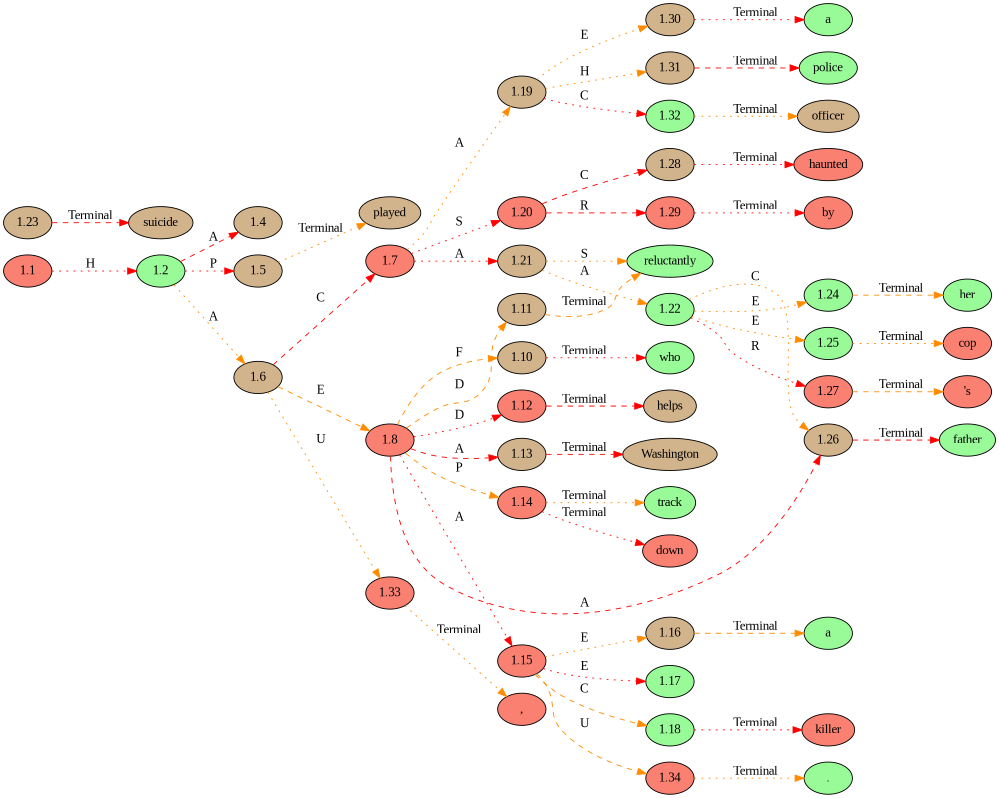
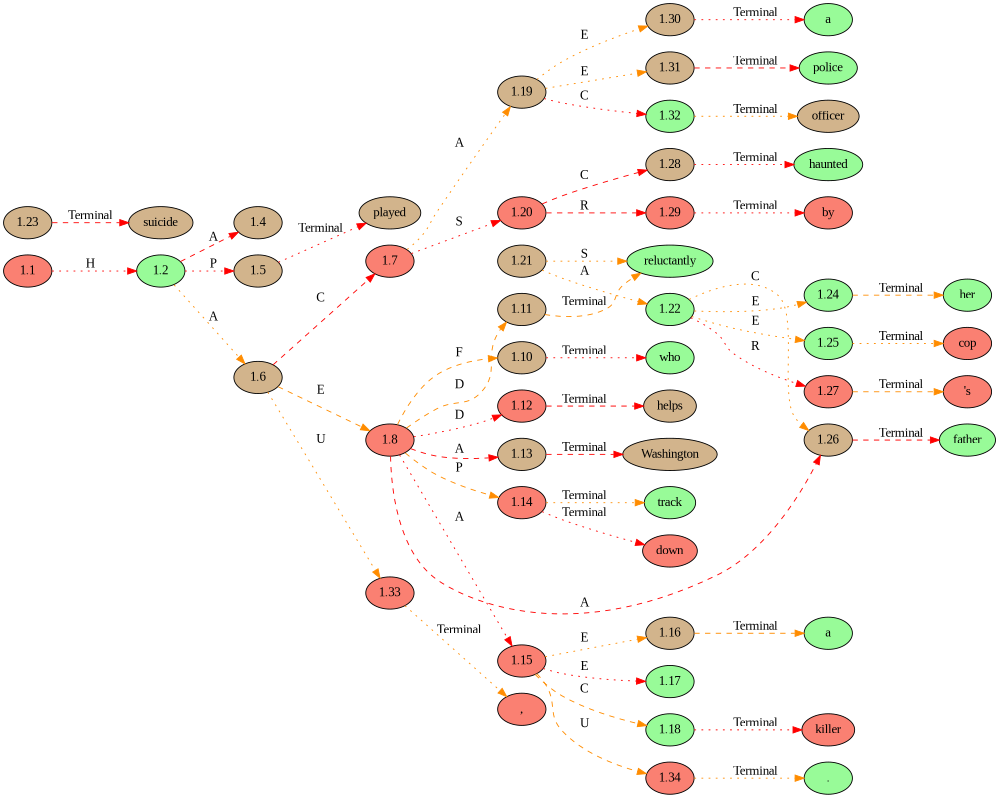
edge "1.19" -> "1.31": label "H" -> "E"
node "haunted": fillcolor salmon -> palegreen
edge "1.5" -> "played": color darkorange -> red
edge "1.7" -> "1.21": removed, label "A"
